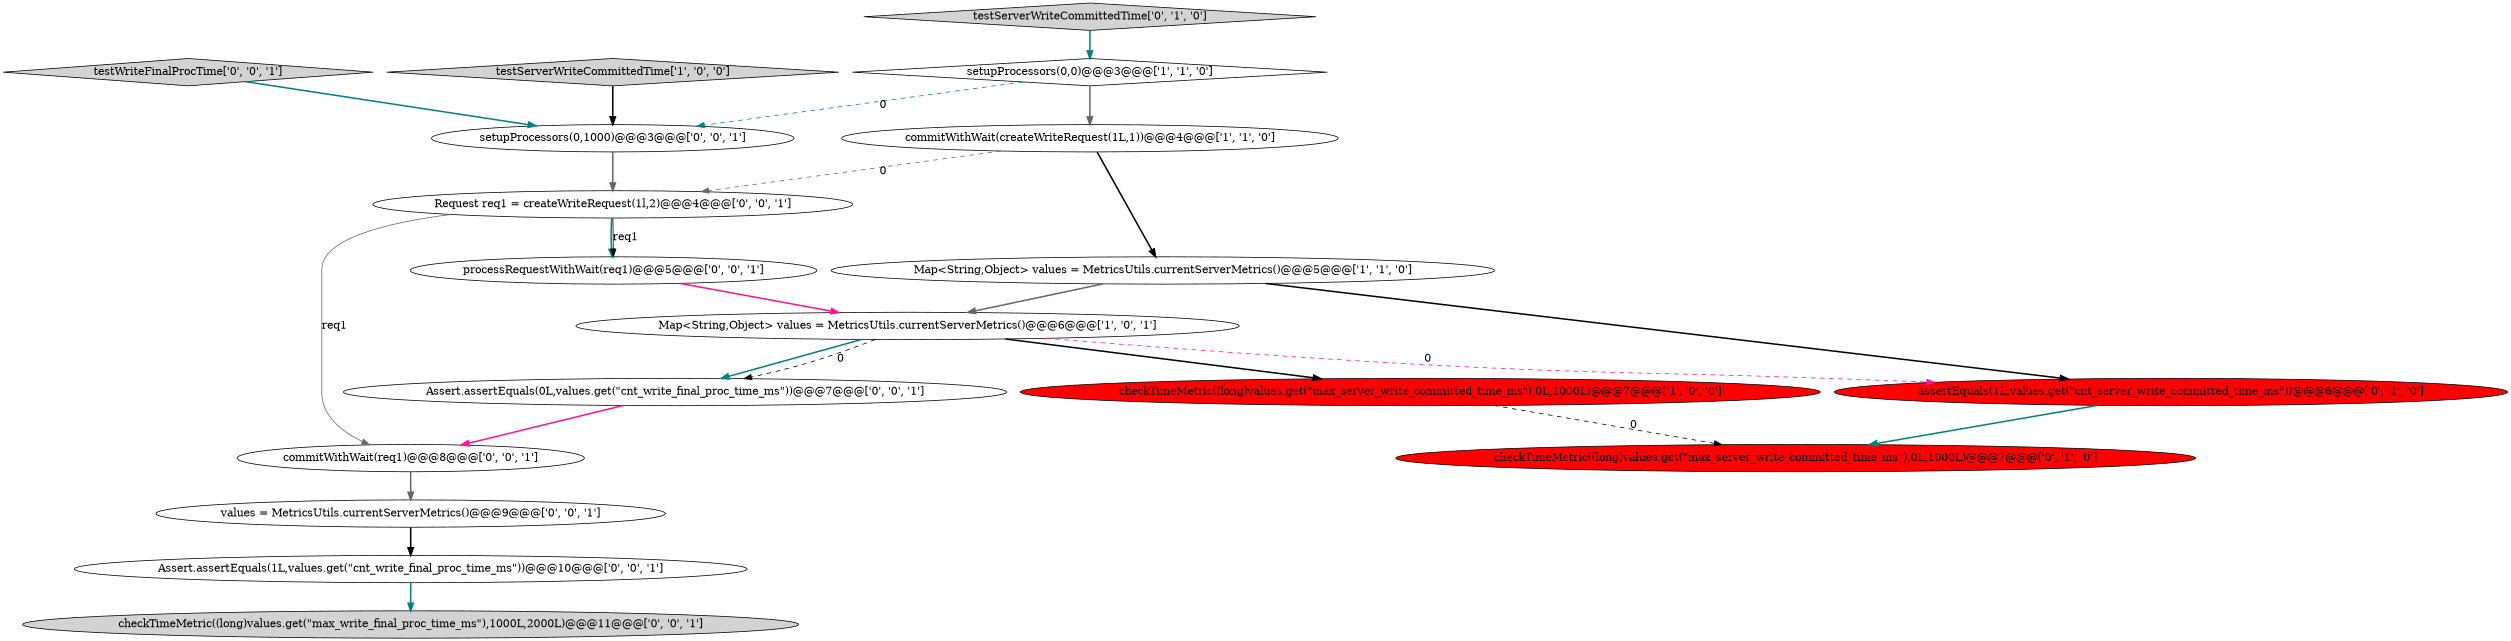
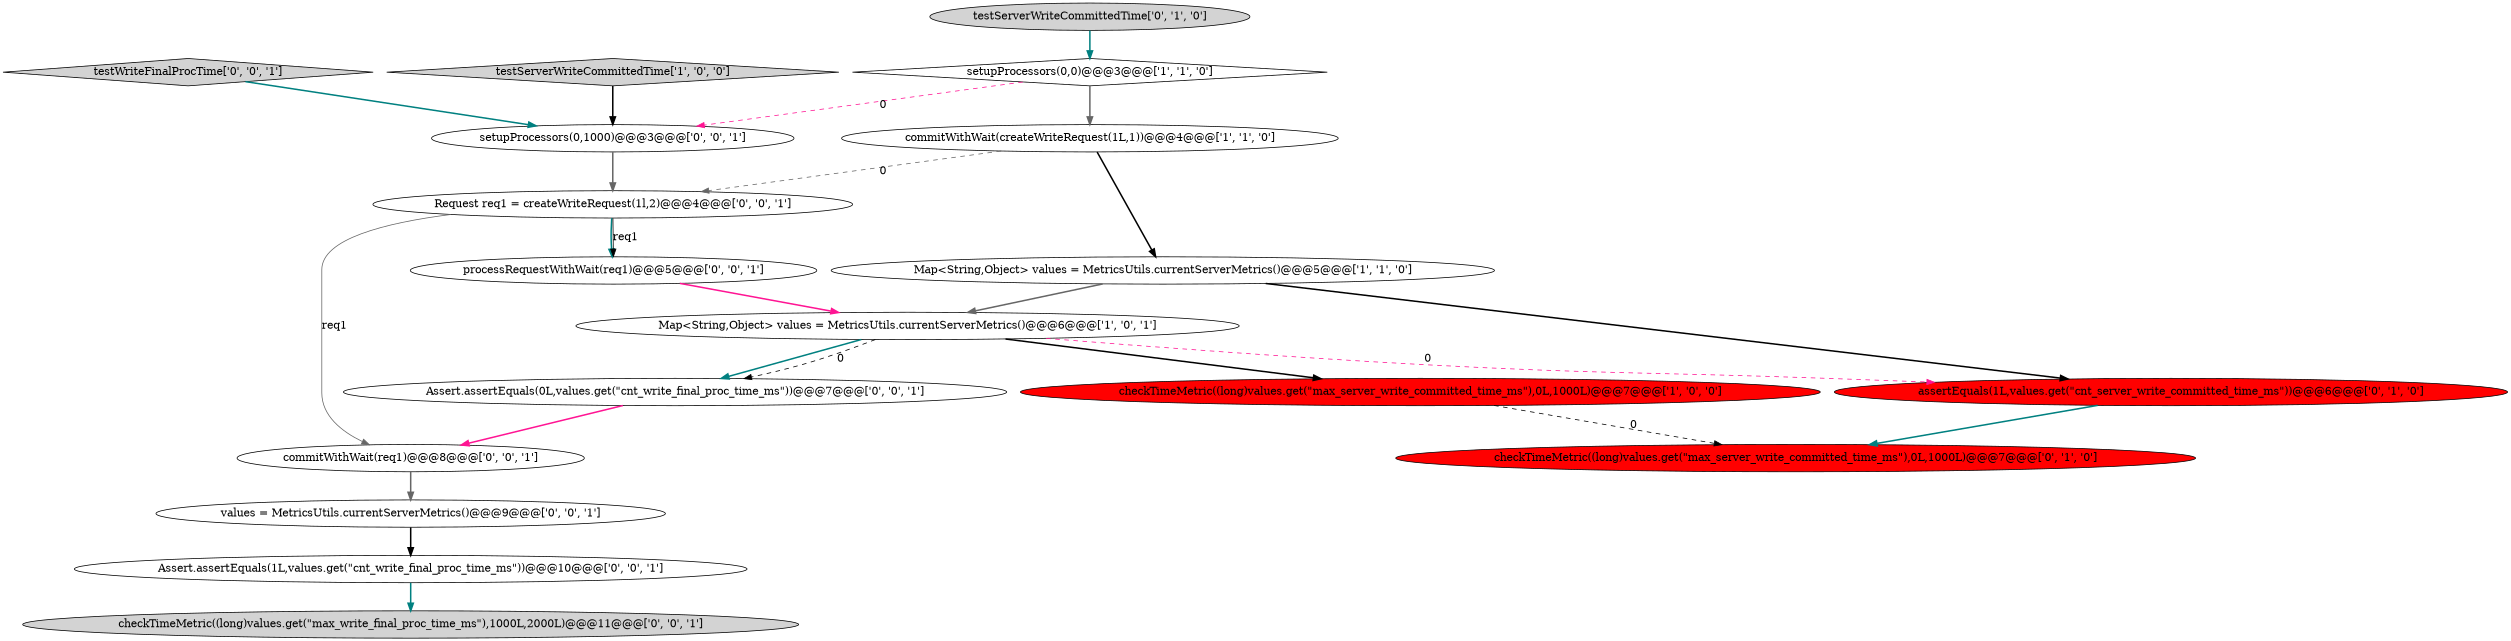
node "testServerWriteCommittedTime['0', '1', '0']": shape diamond -> ellipse
edge "setupProcessors(0,0)@@@3@@@['1', '1', '0']" -> "setupProcessors(0,1000)@@@3@@@['0', '0', '1']": color teal -> deeppink
